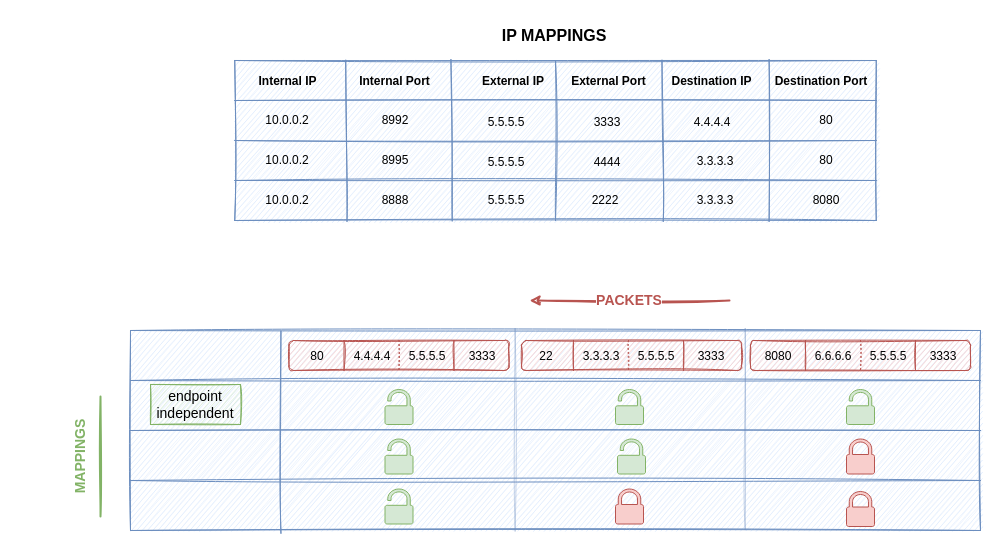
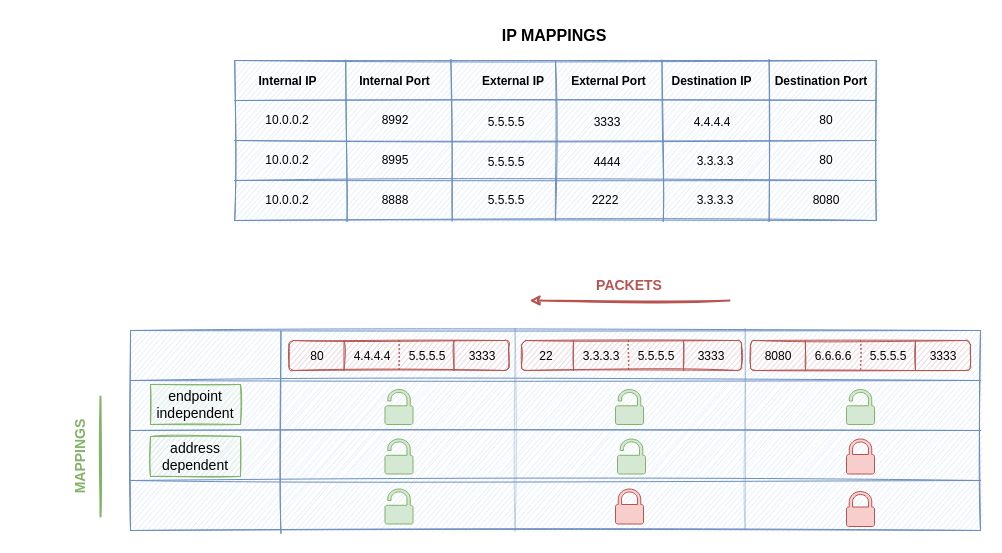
node "PACKETS": moved (630, 301) -> (630, 286)
node "address dependent": added
